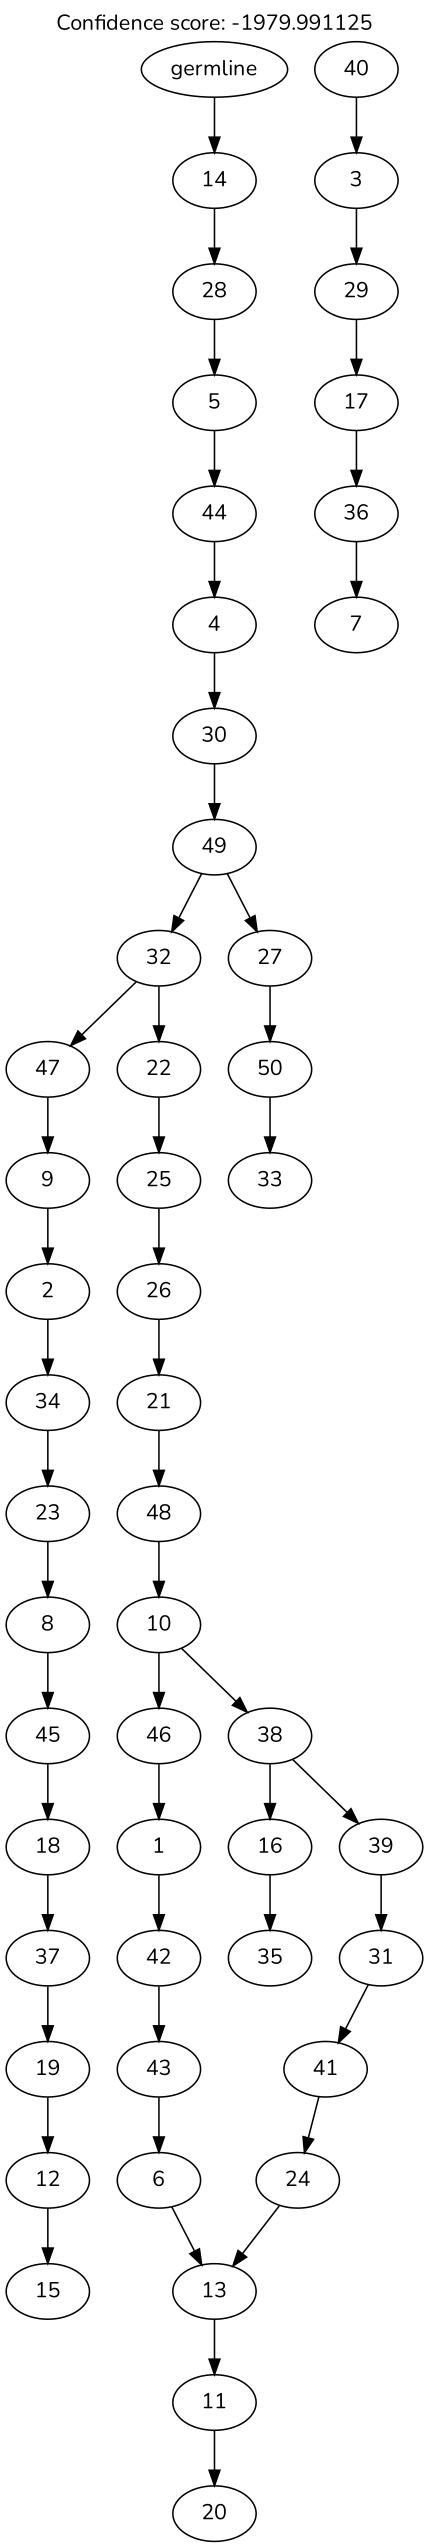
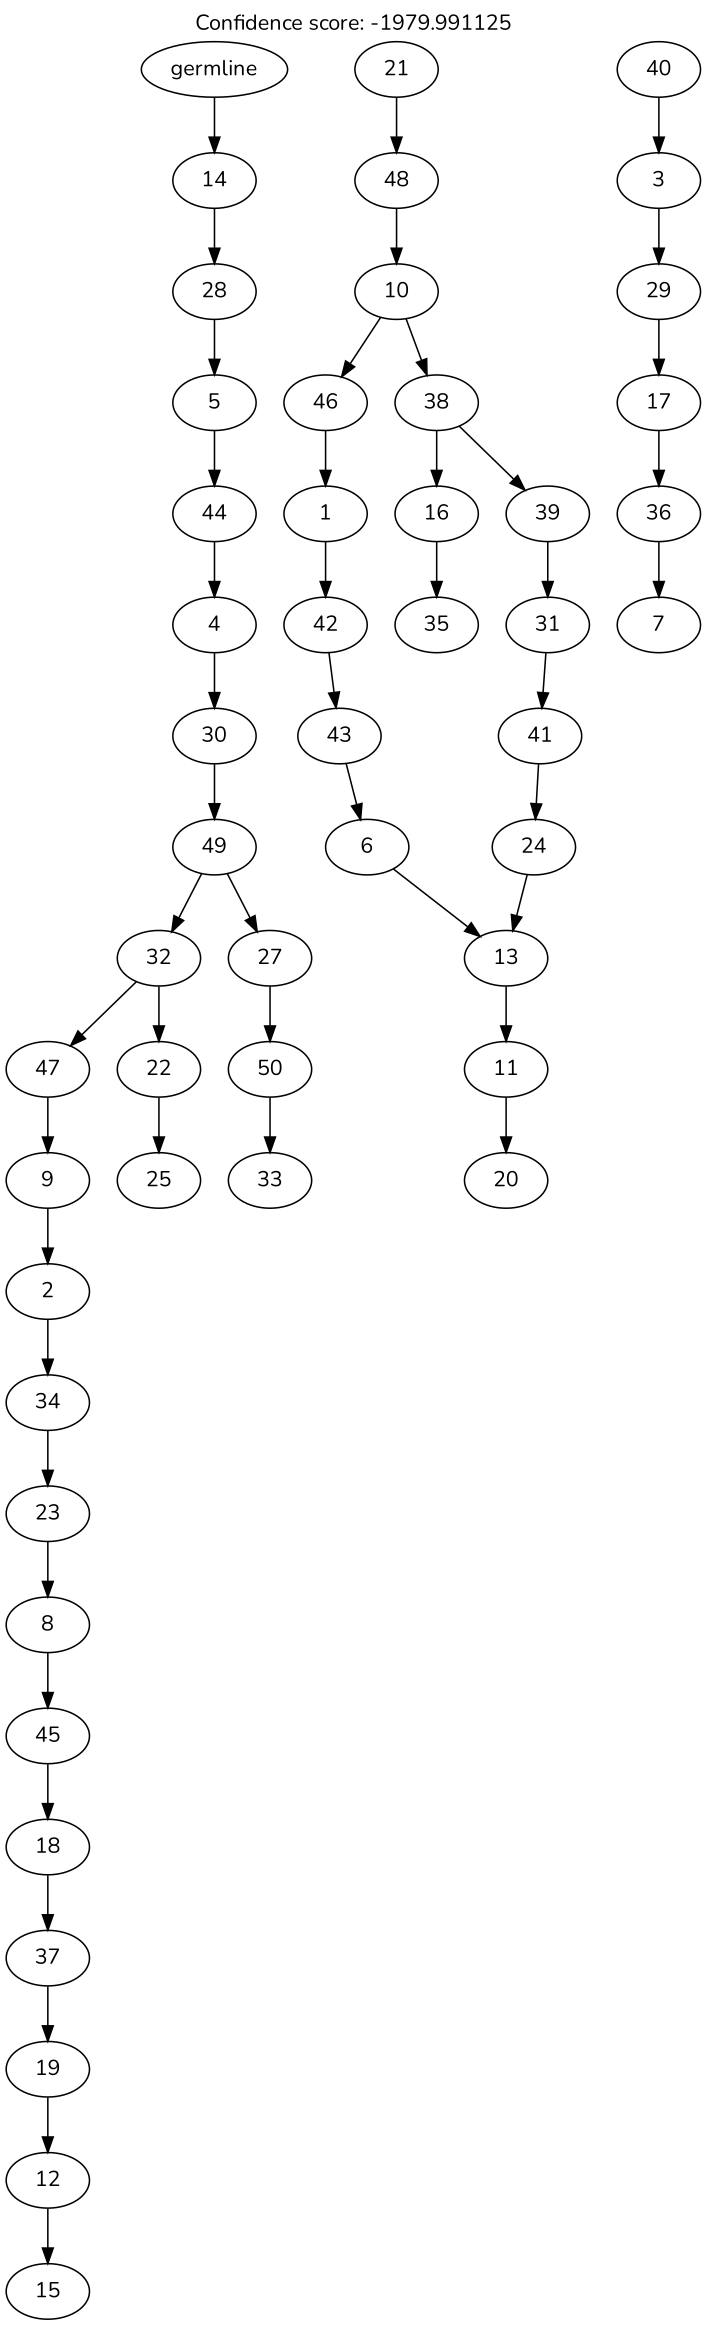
node "26": removed
